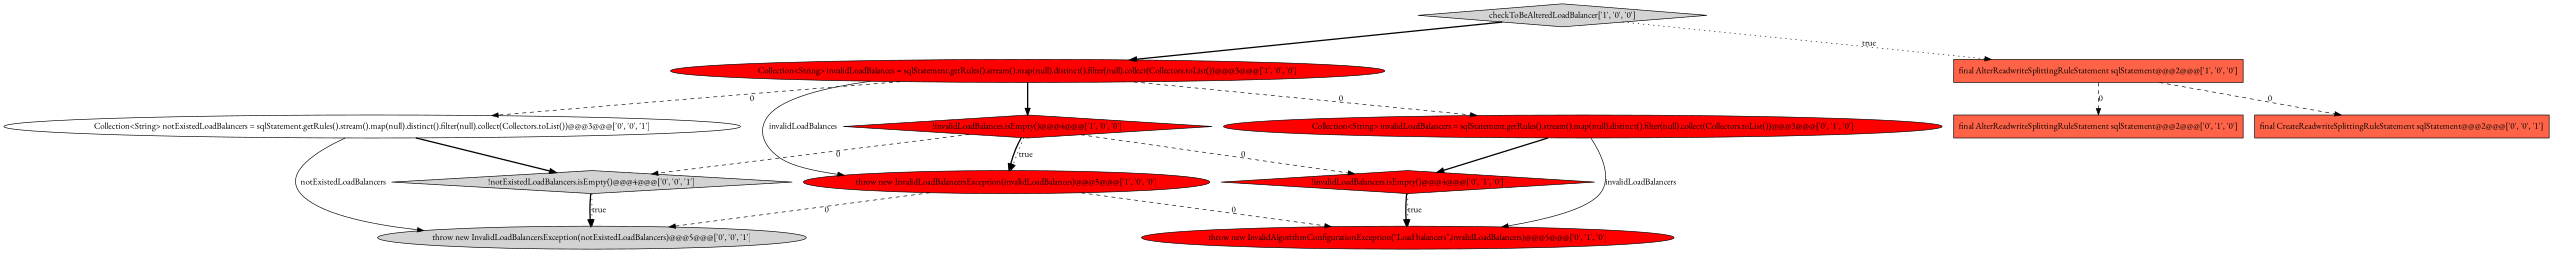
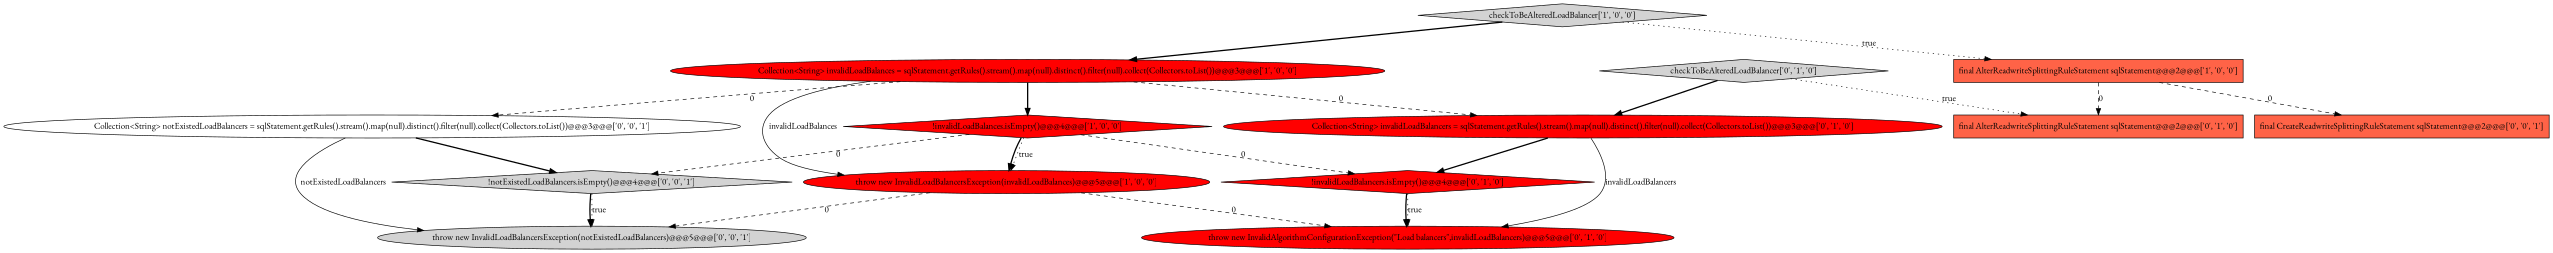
node "checkToBeAlteredLoadBalancer['0', '1', '0']": added
